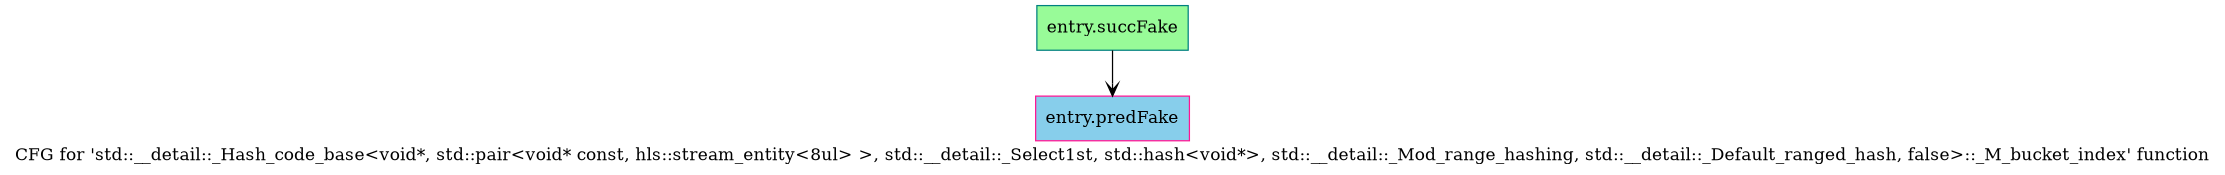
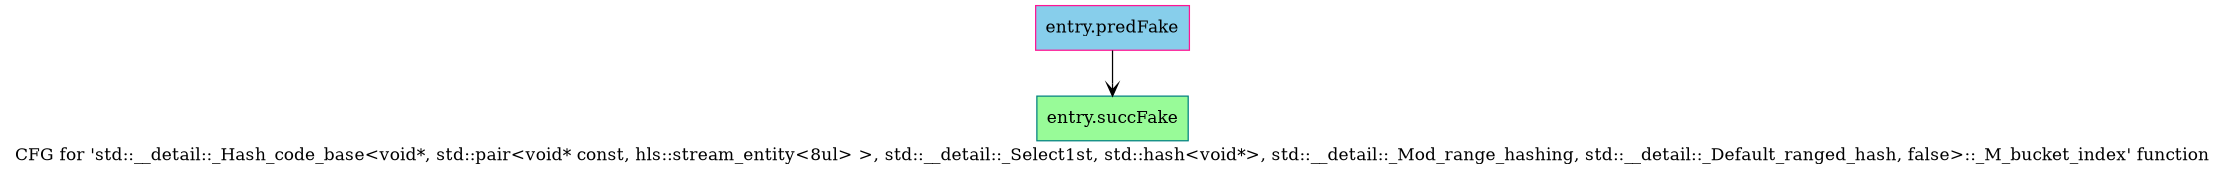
edge "entry.succFake" -> "entry.predFake": reversed
